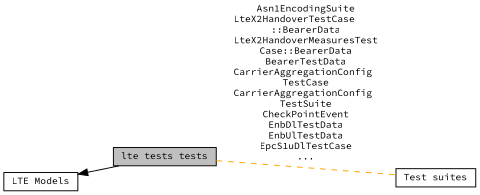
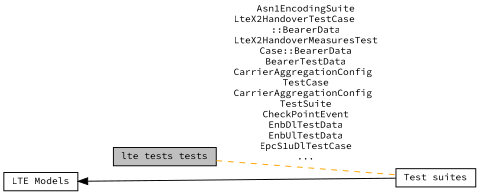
edge "lte tests tests" -> "LTE Models": now "Test suites" -> "LTE Models"
